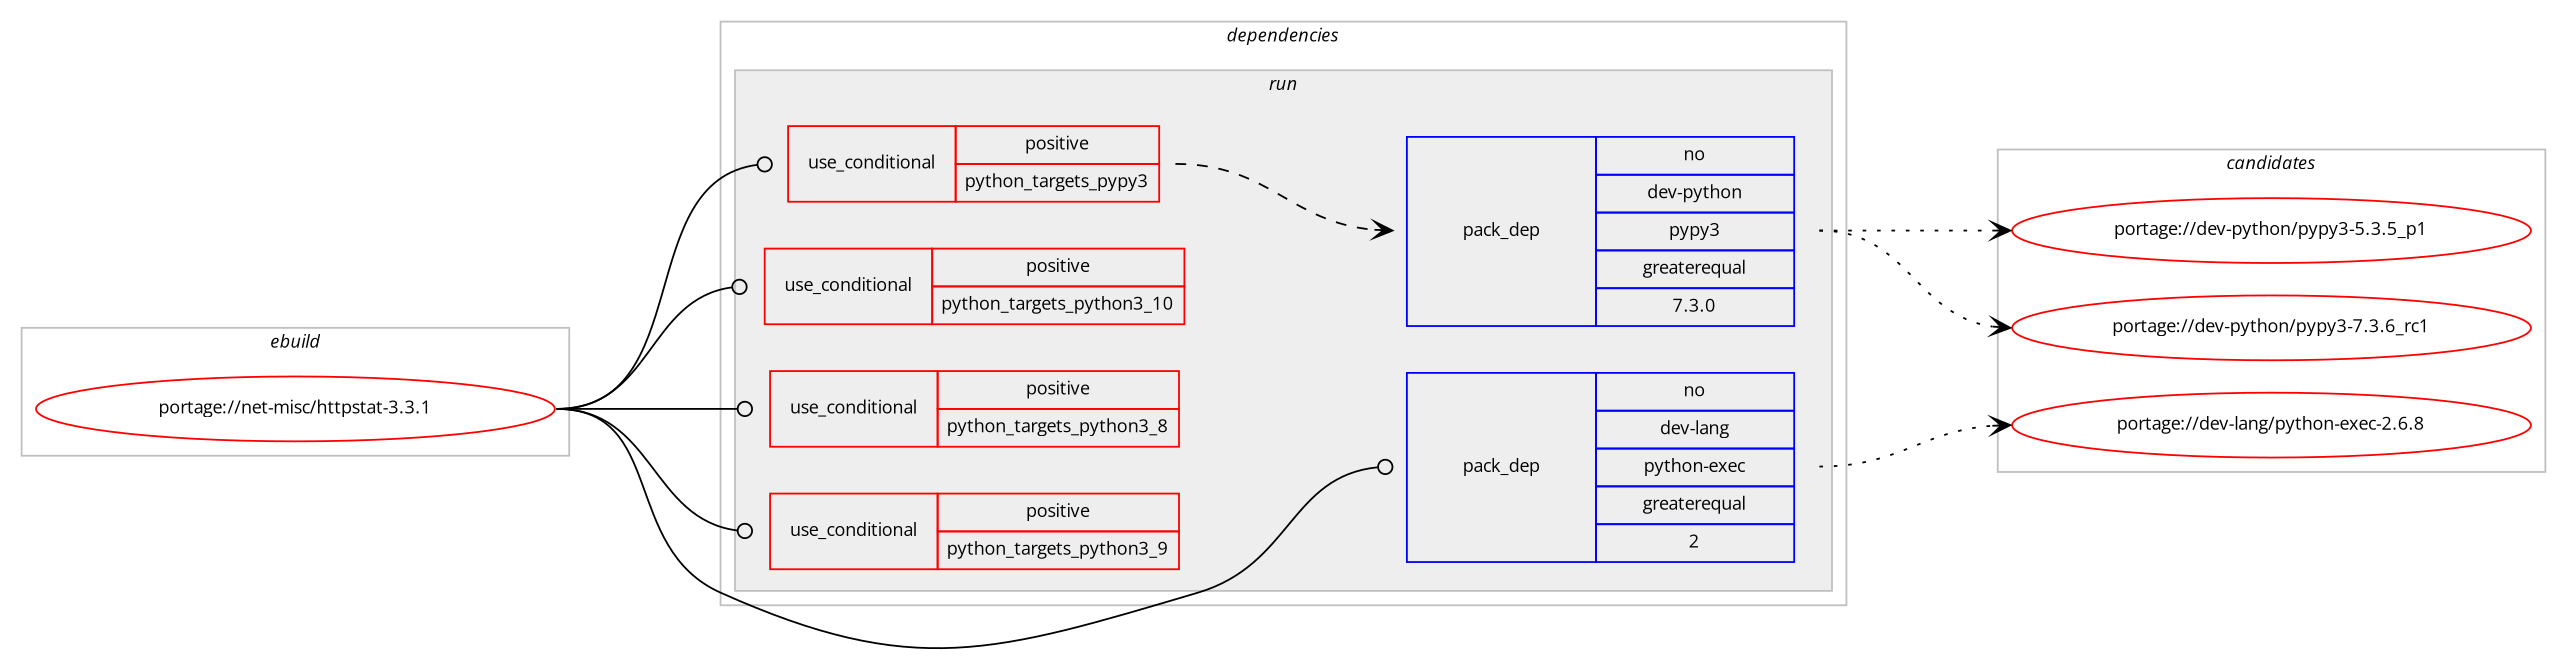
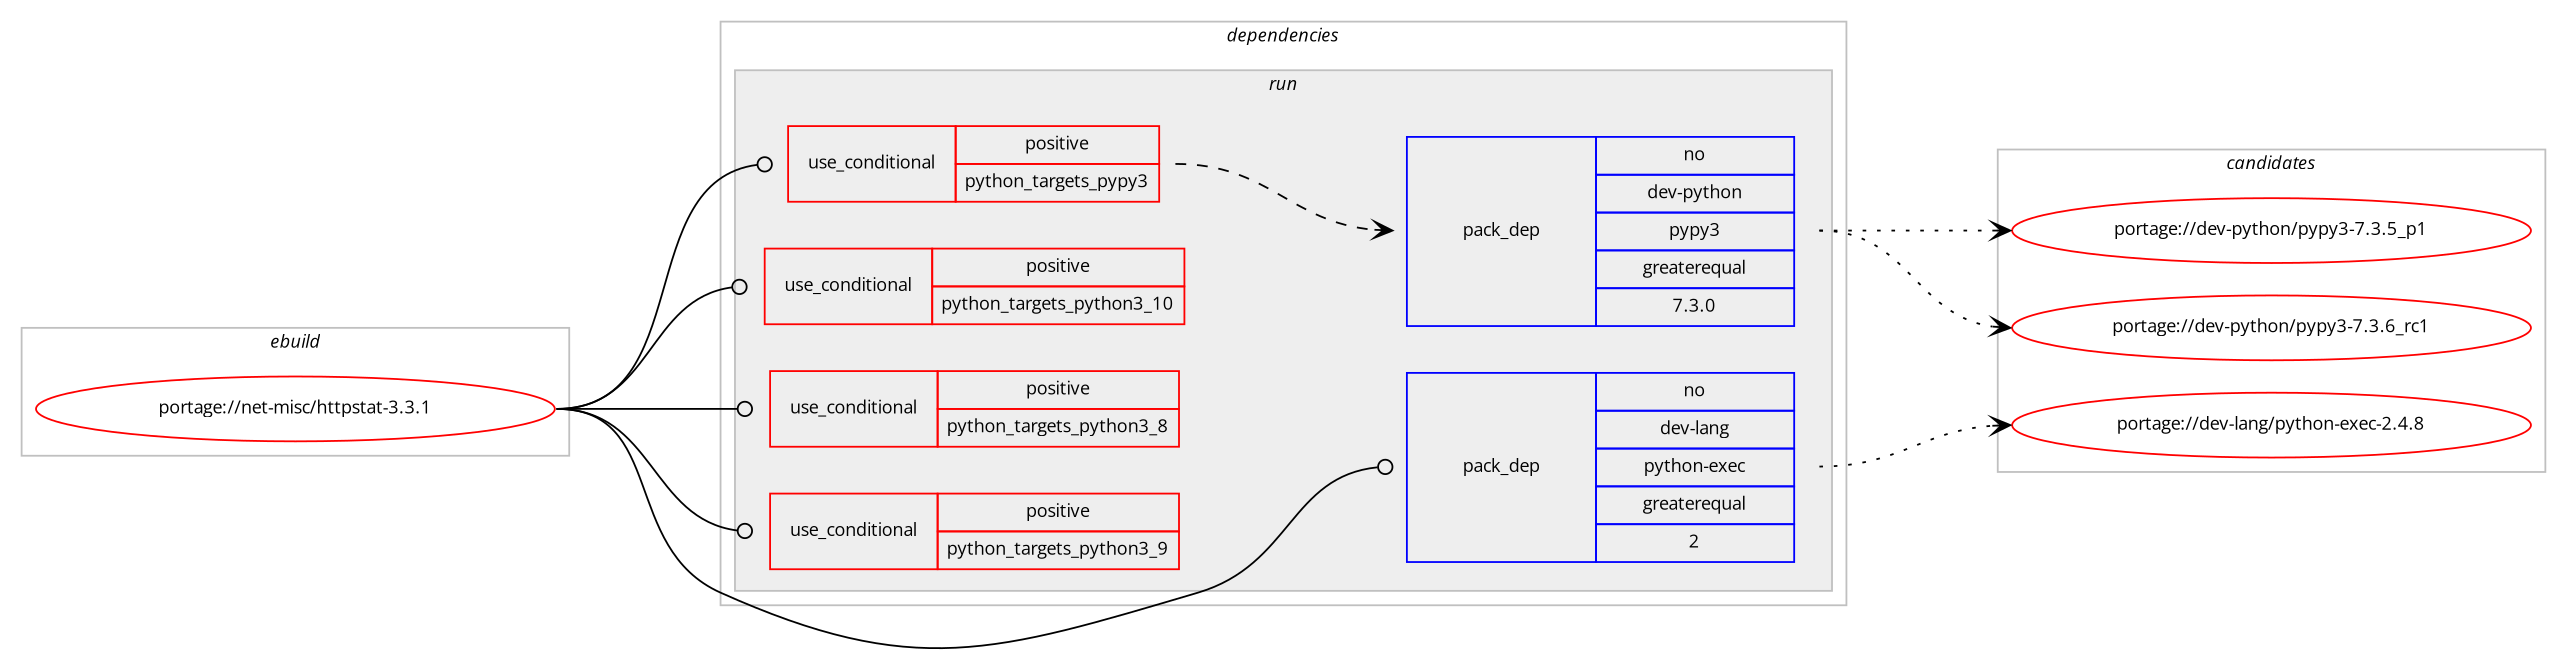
node "portage://dev-python/pypy3-5.3.5_p1": label "portage://dev-python/pypy3-5.3.5_p1" -> "portage://dev-python/pypy3-7.3.5_p1"
node "portage://dev-lang/python-exec-2.6.8": label "portage://dev-lang/python-exec-2.6.8" -> "portage://dev-lang/python-exec-2.4.8"
